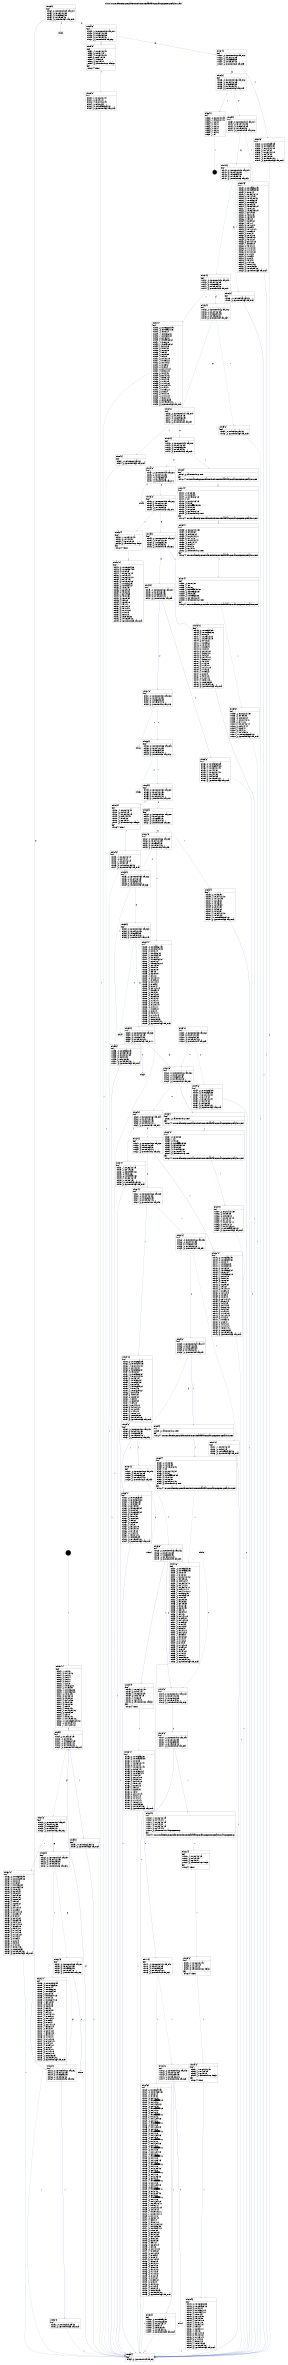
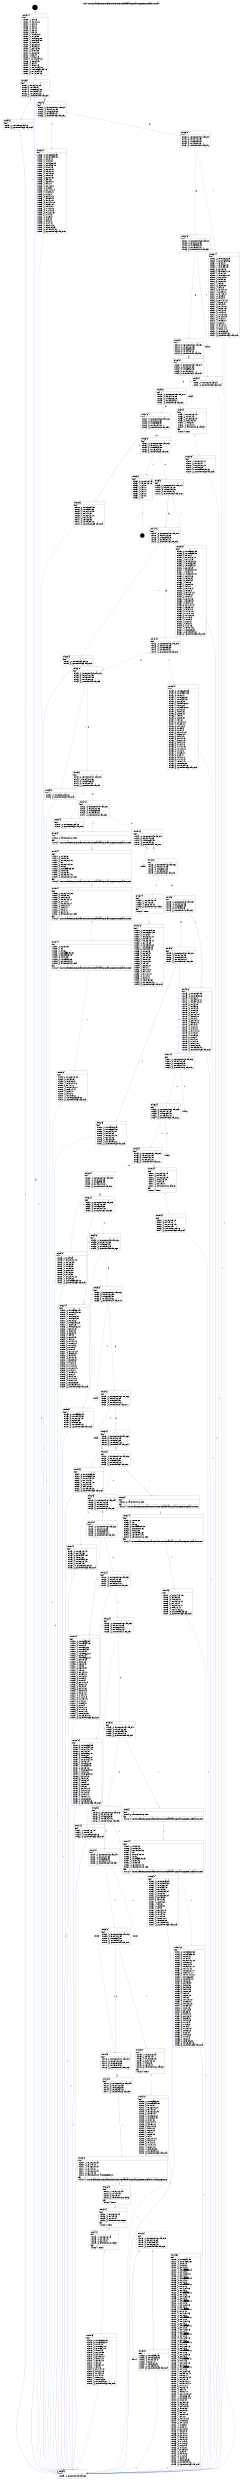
edge "0x40138f [28]" -> "0x401373 [28]": reversed
edge "0x4015db [28]" -> "0x401613 [28]": now "0x4015db [28]" -> "0x4015f7 [28]"
node "0x401747 [28]": removed
